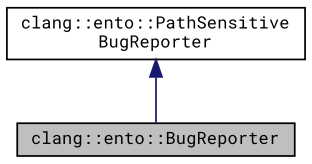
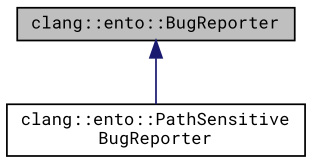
edge "clang::ento::BugReporter" -> "clang::ento::PathSensitive BugReporter": reversed
